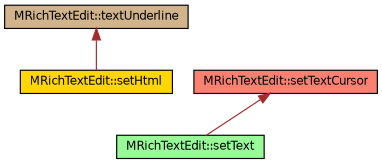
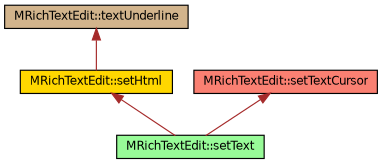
edge "MRichTextEdit::setText" -> "MRichTextEdit::setHtml": added
